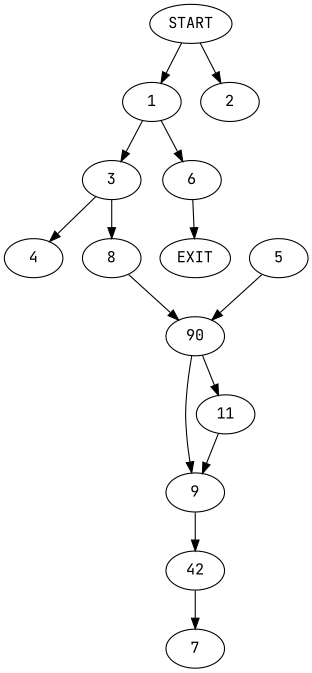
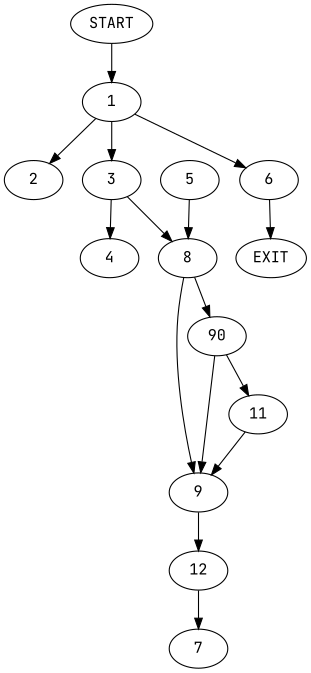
edge "START" -> "2": now "1" -> "2"
edge "5" -> "90": now "5" -> "8"
edge "8" -> "9": added
node "42": label "42" -> "12"
